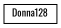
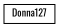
node "Donna128": label "Donna128" -> "Donna127"
